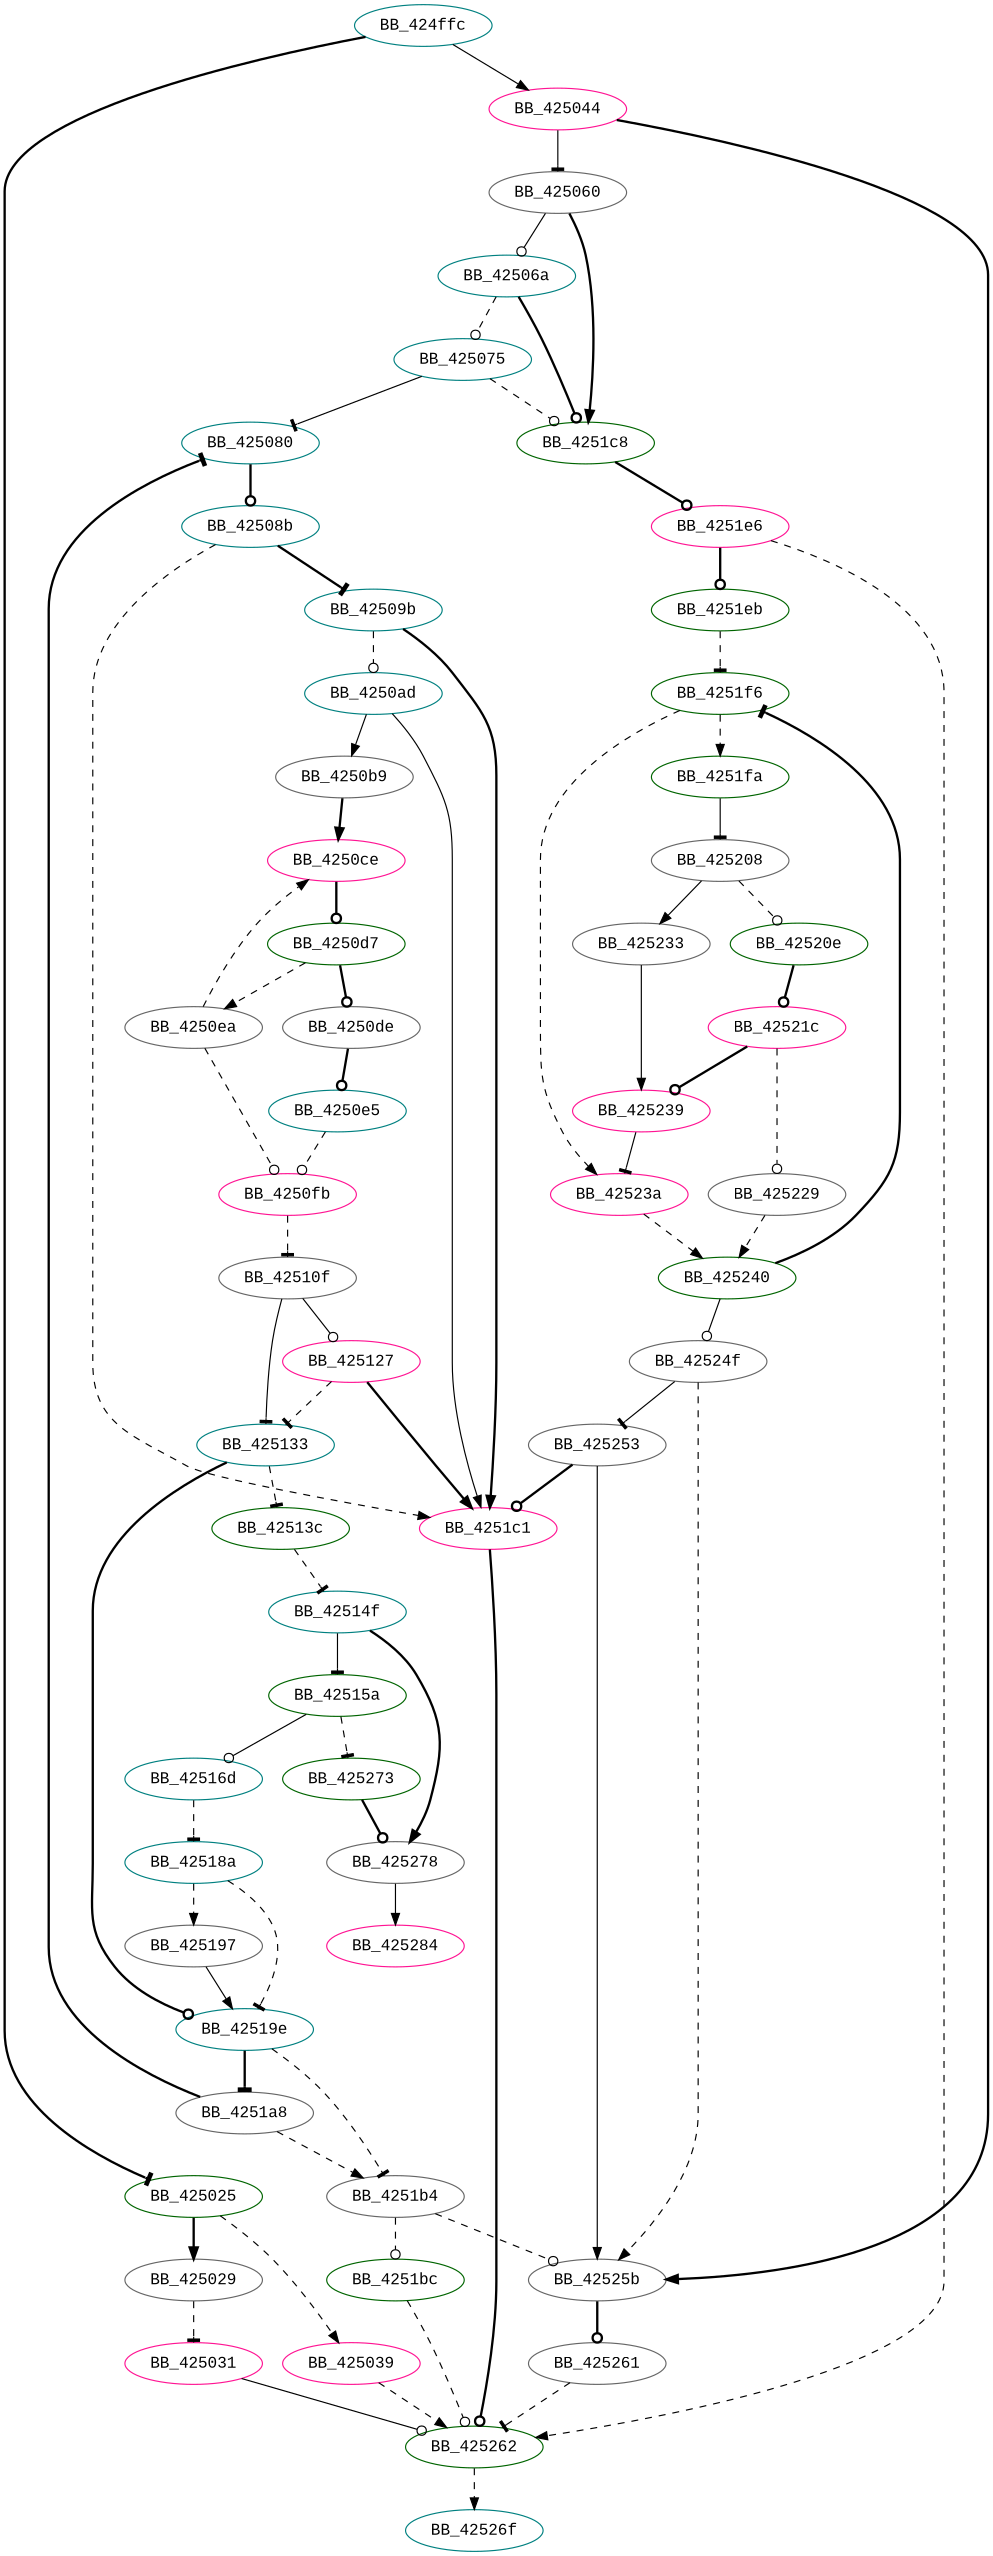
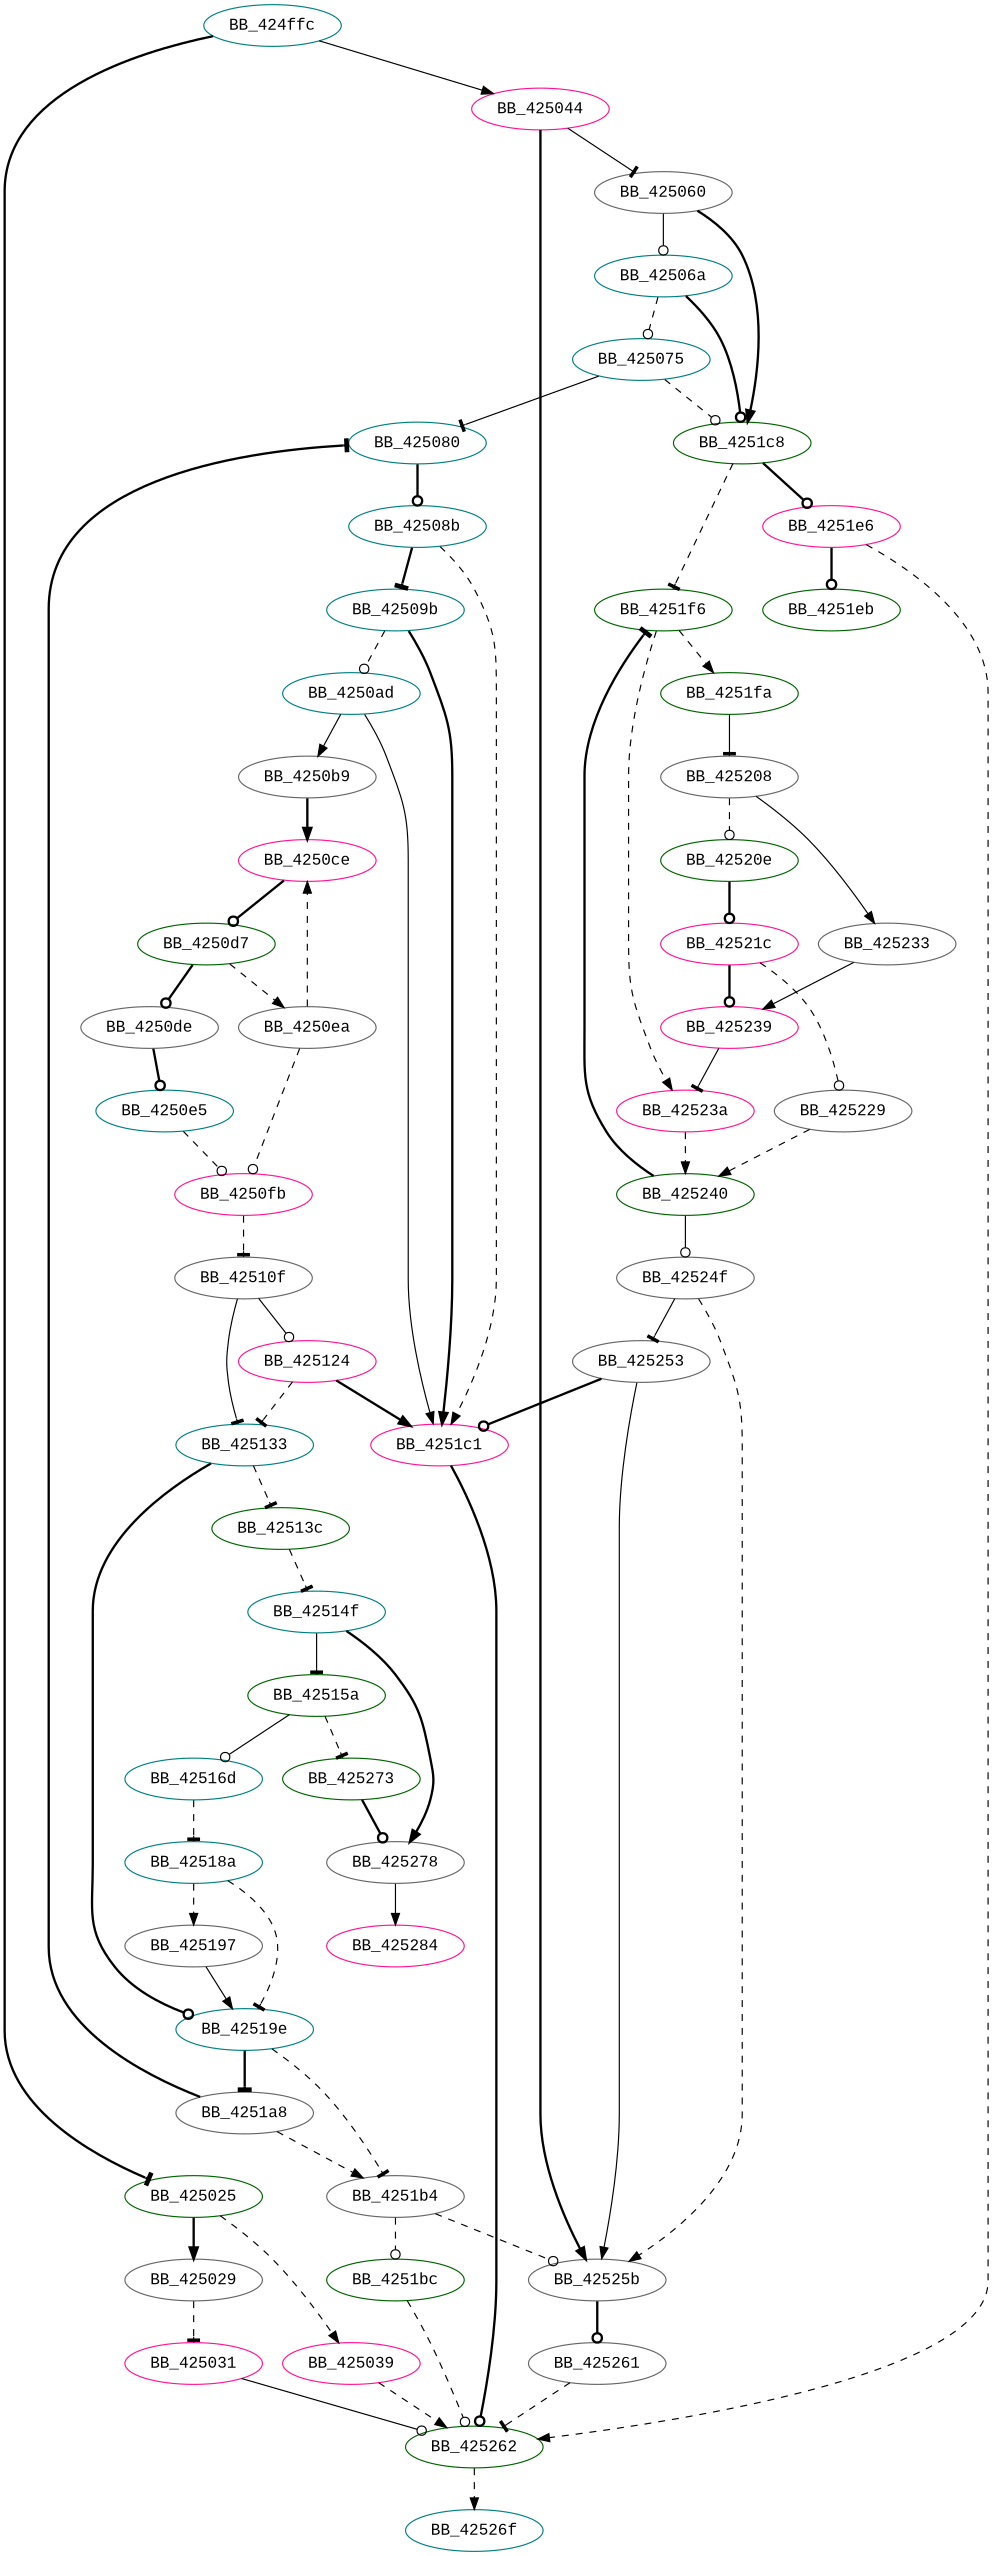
edge "BB_4251eb" -> "BB_4251f6": now "BB_4251c8" -> "BB_4251f6"
node "BB_425127": label "BB_425127" -> "BB_425124"
